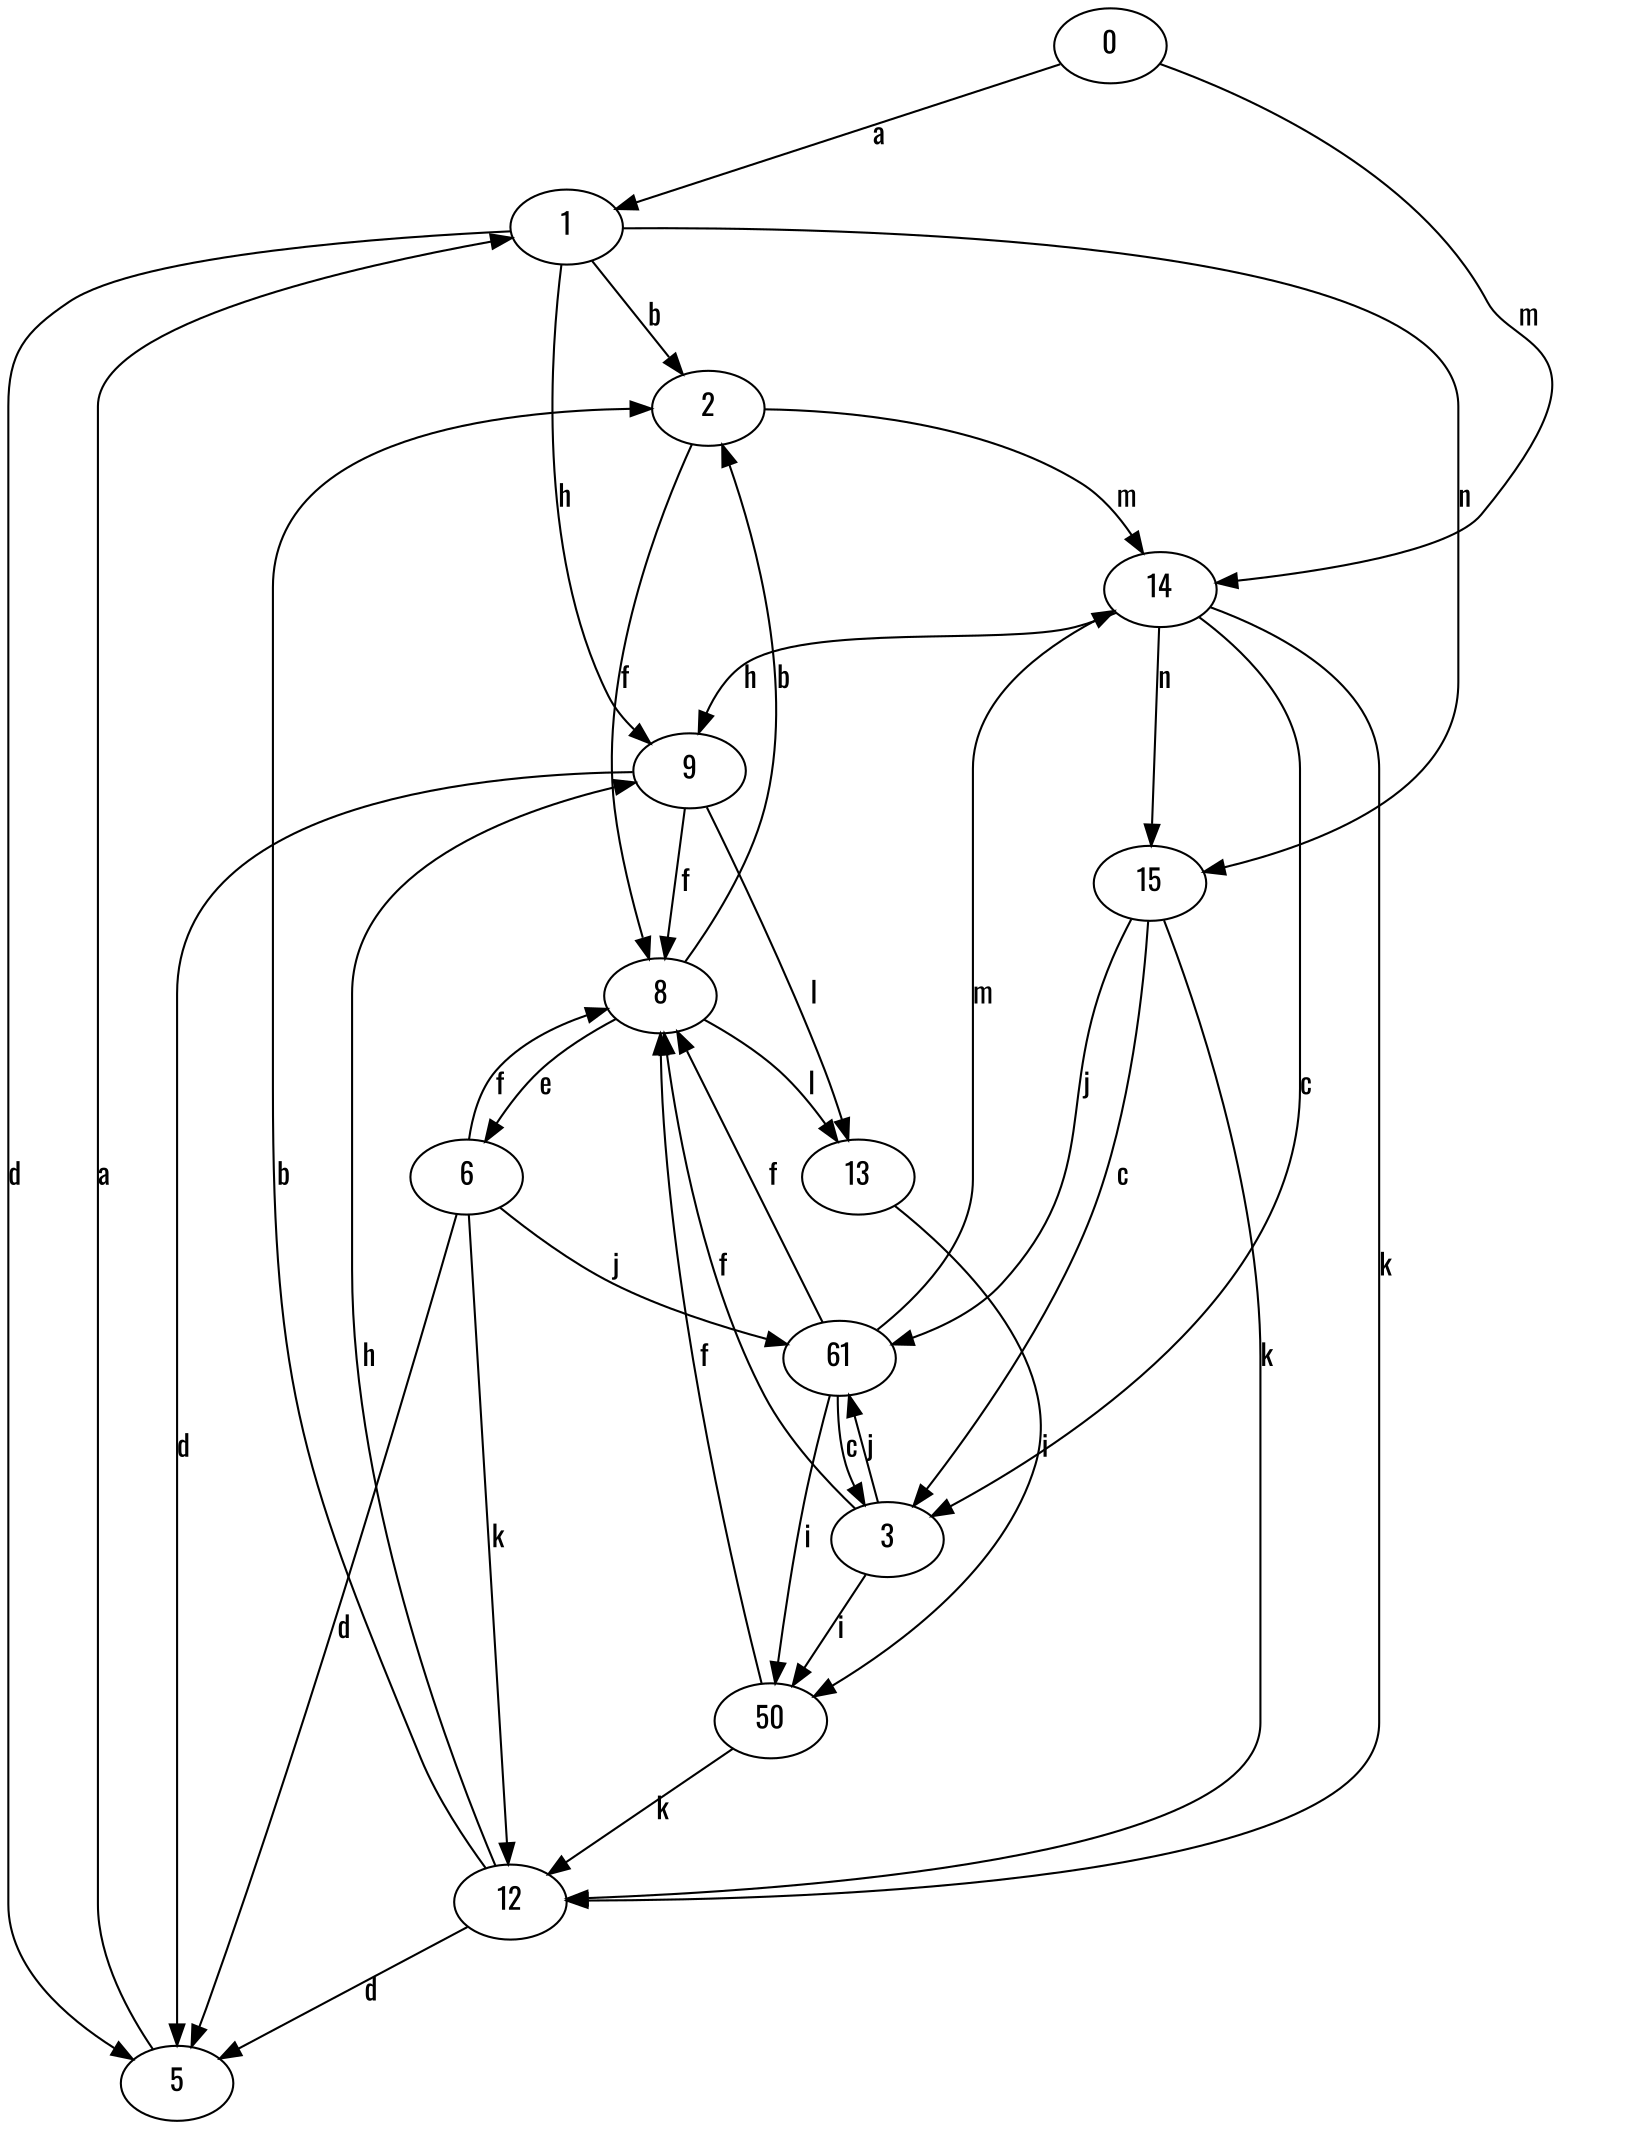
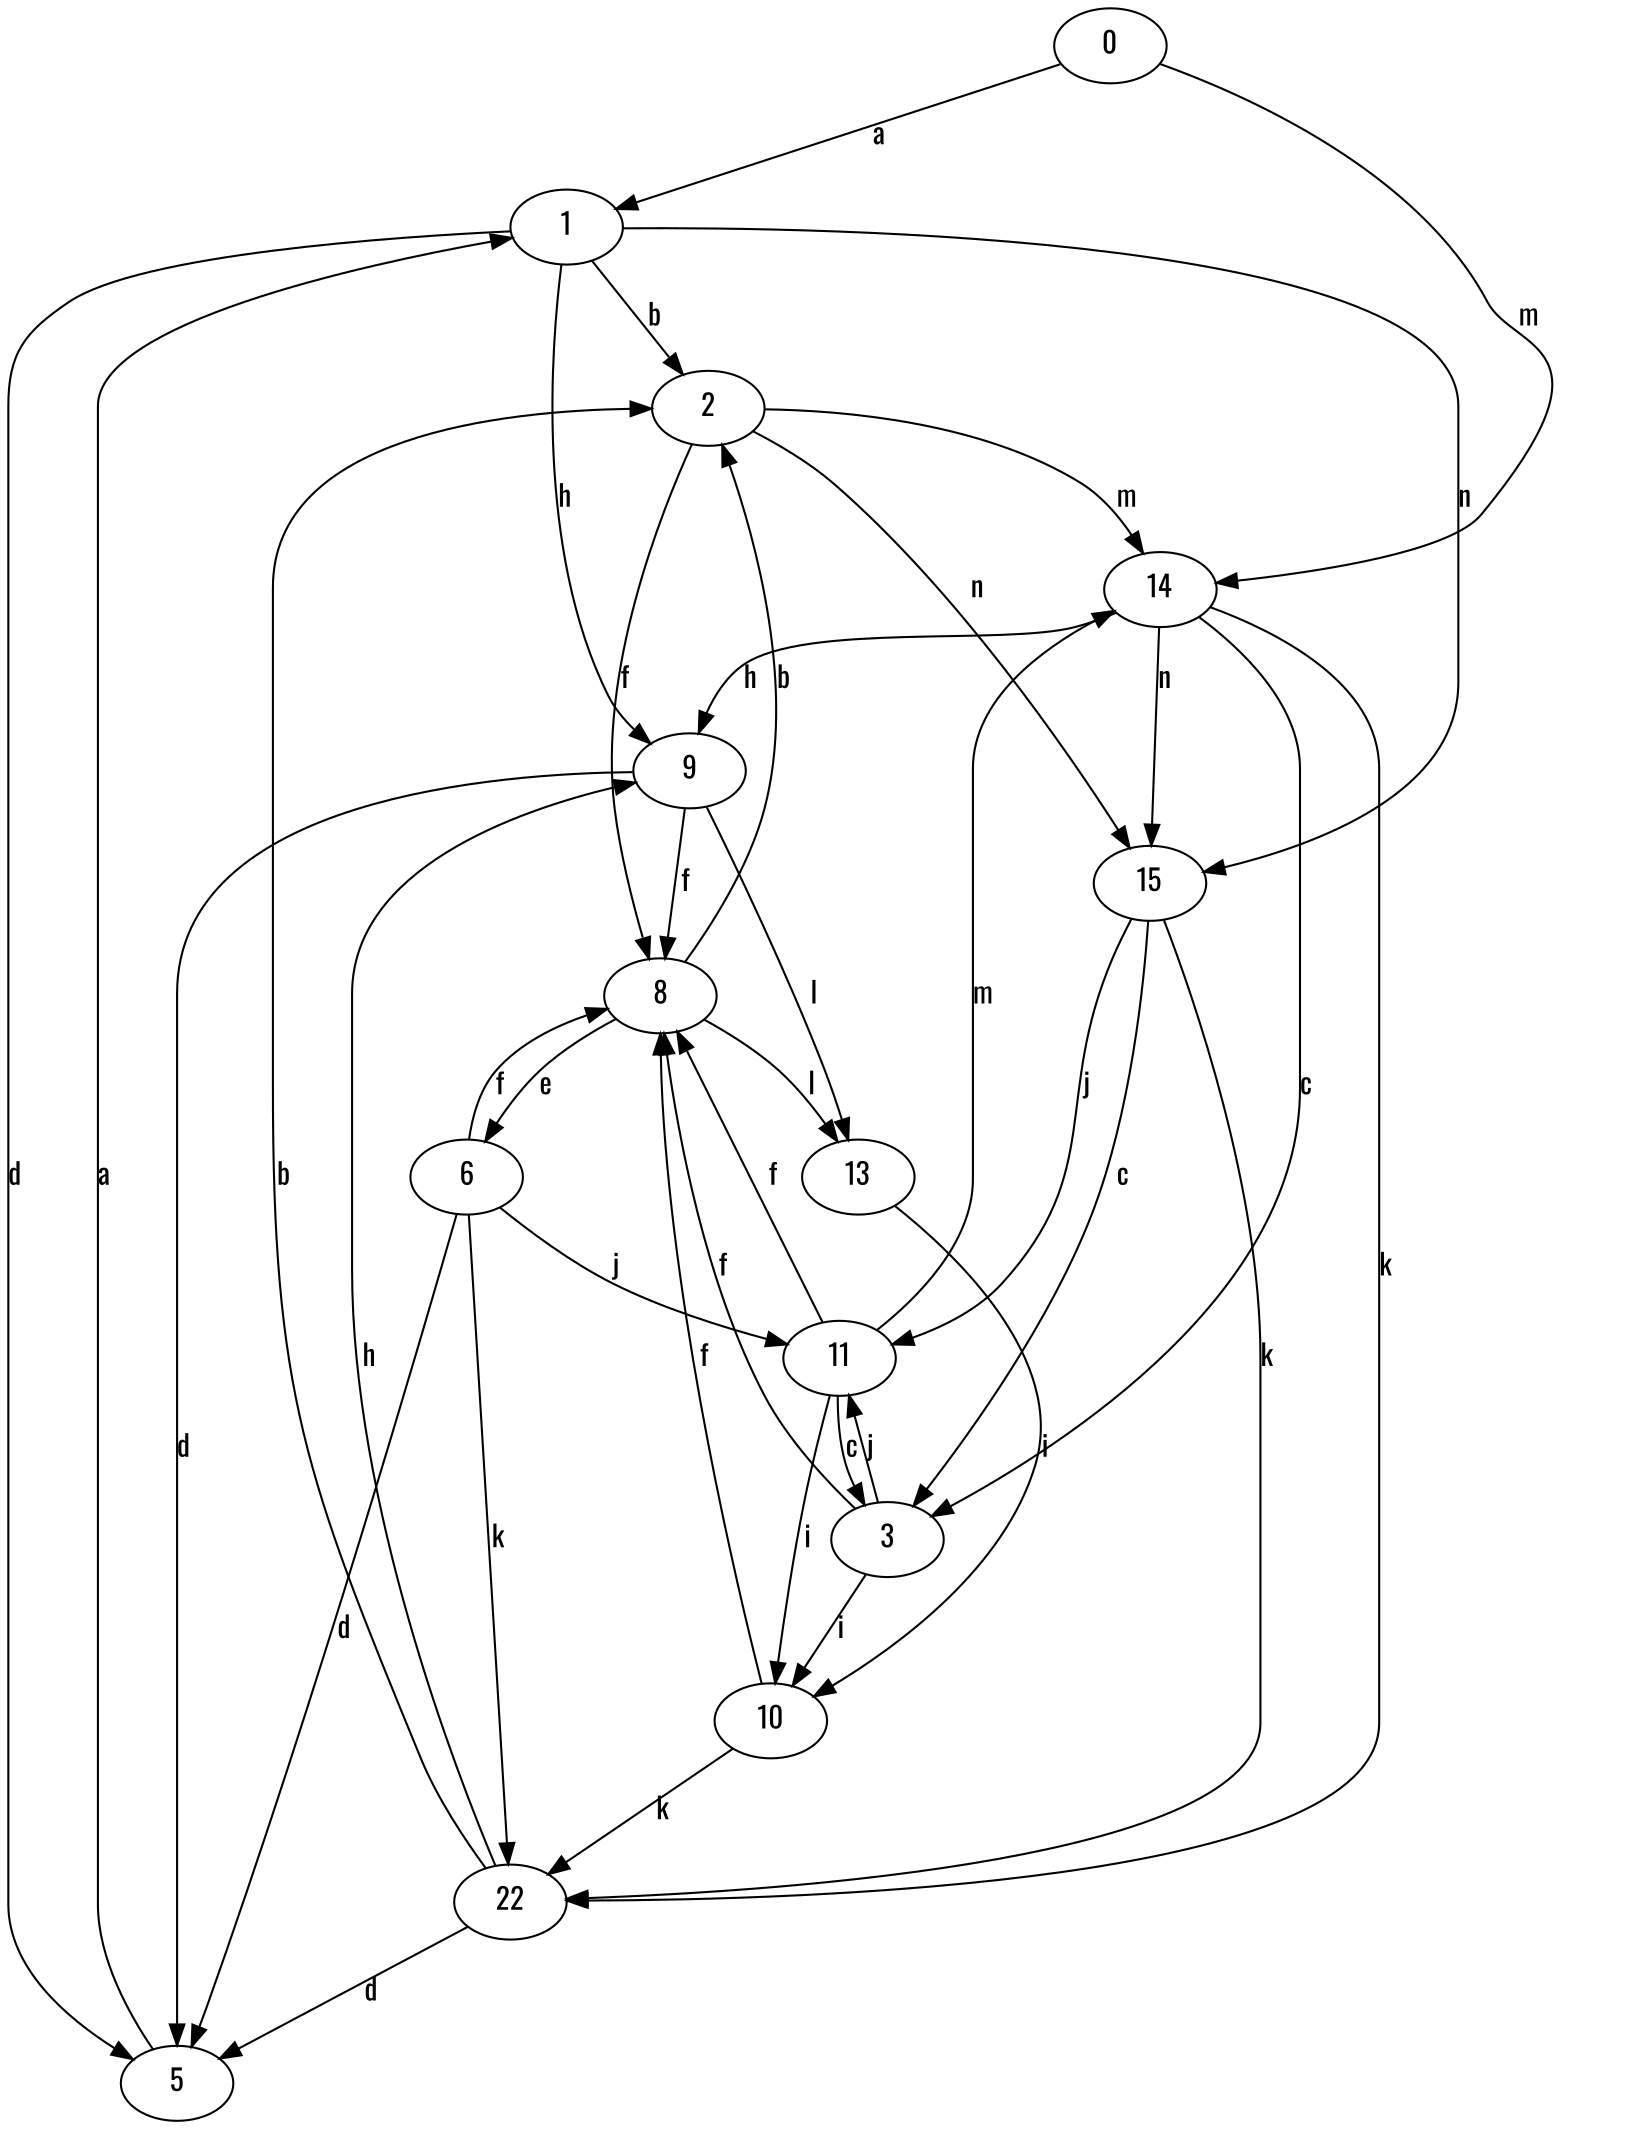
edge "2" -> "15": added, label "n"
node "61": label "61" -> "11"
node "50": label "50" -> "10"
node "12": label "12" -> "22"
